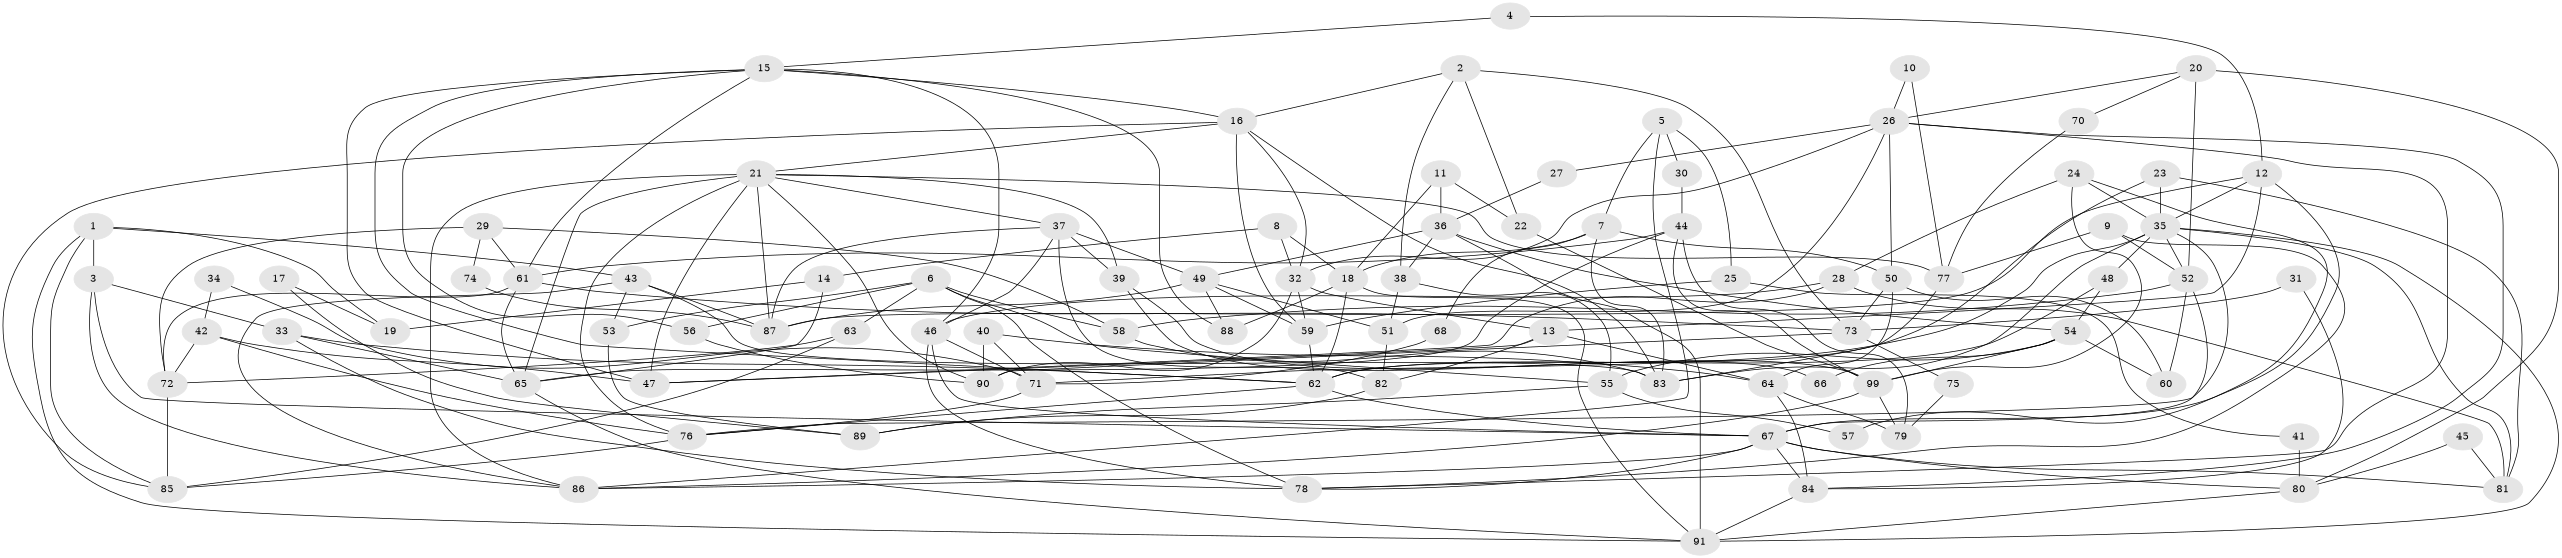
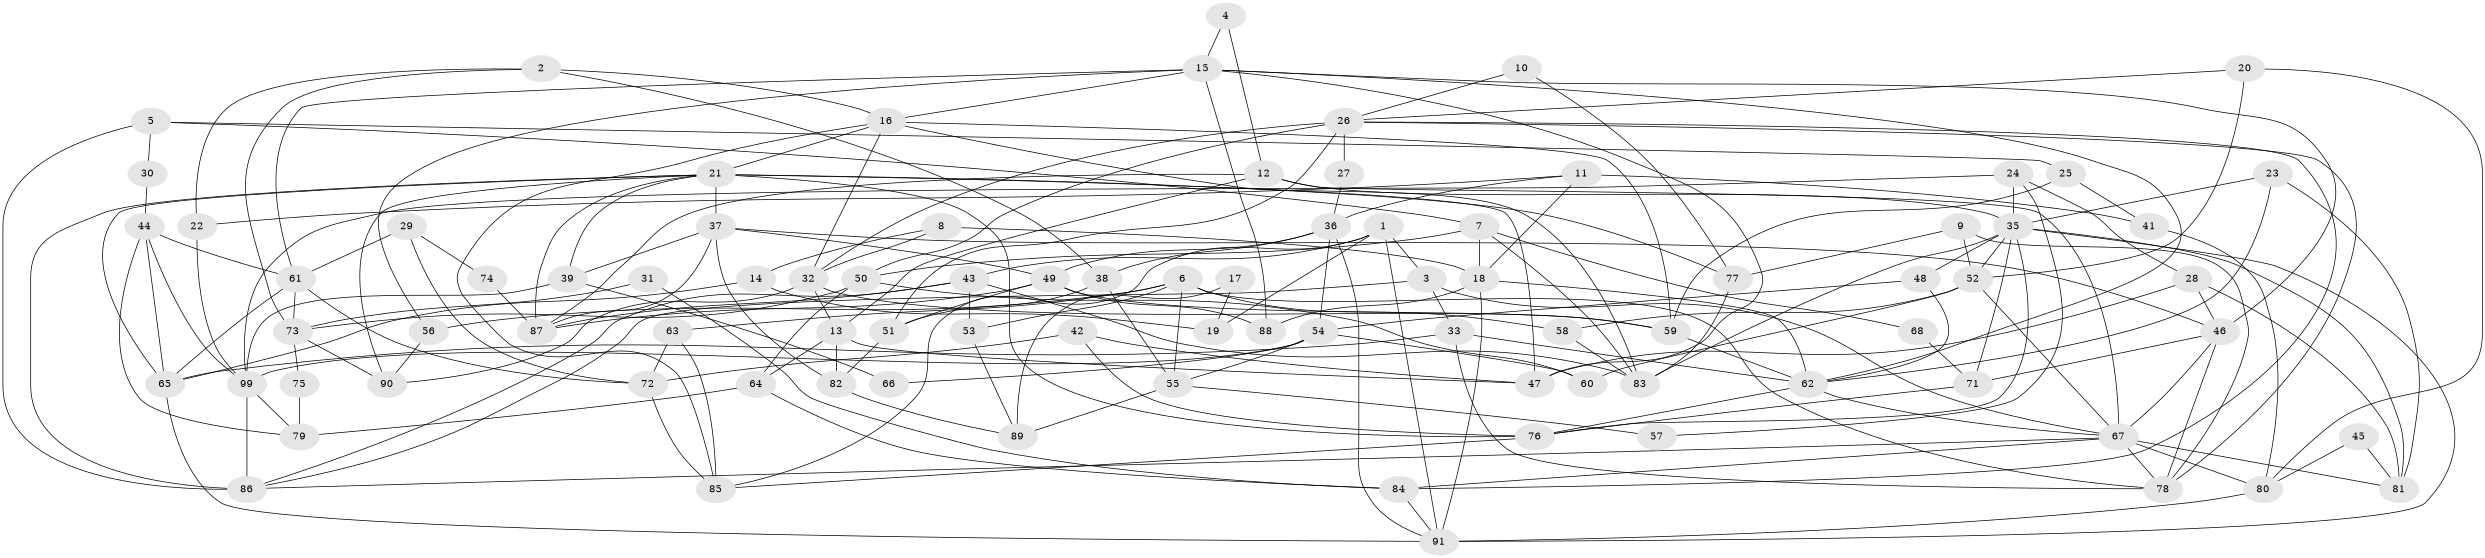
node "70": removed
edge "11" -- "41": added
edge "29" -- "58": removed
node "34": removed
node "40": removed
